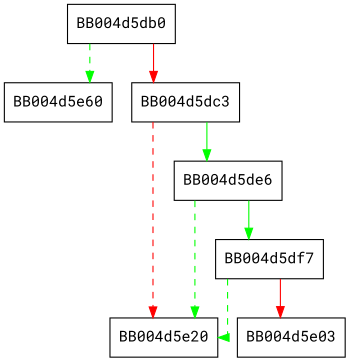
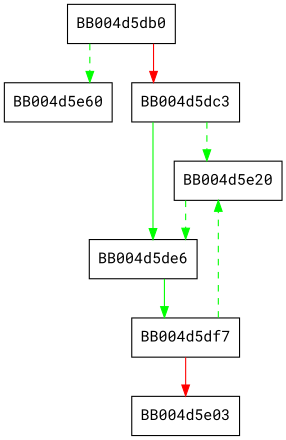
edge "BB004d5dc3" -> "BB004d5e20": color red -> green
edge "BB004d5de6" -> "BB004d5e20": reversed
